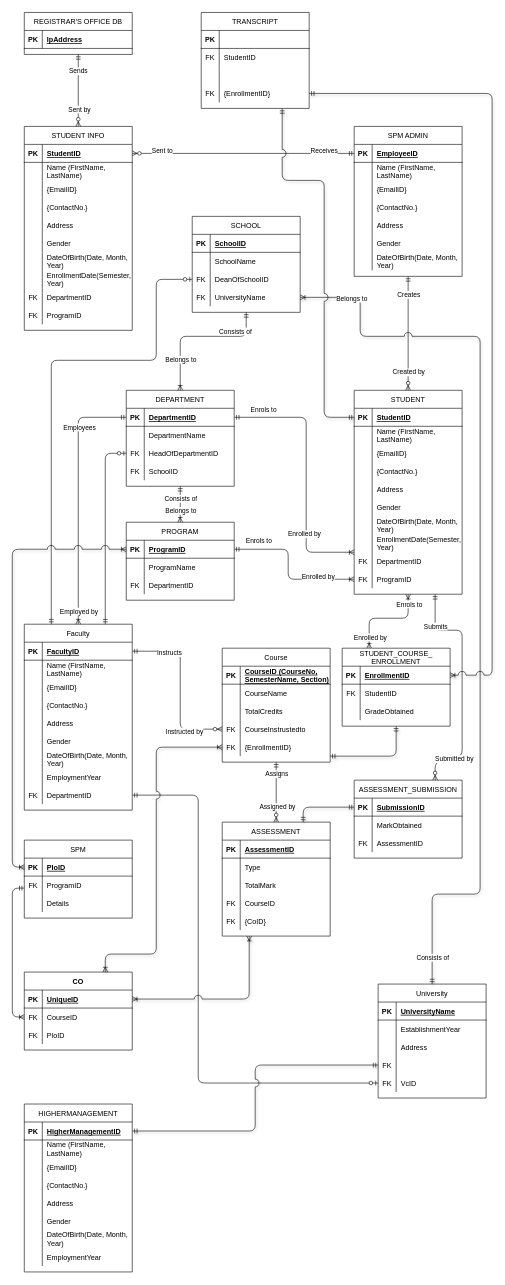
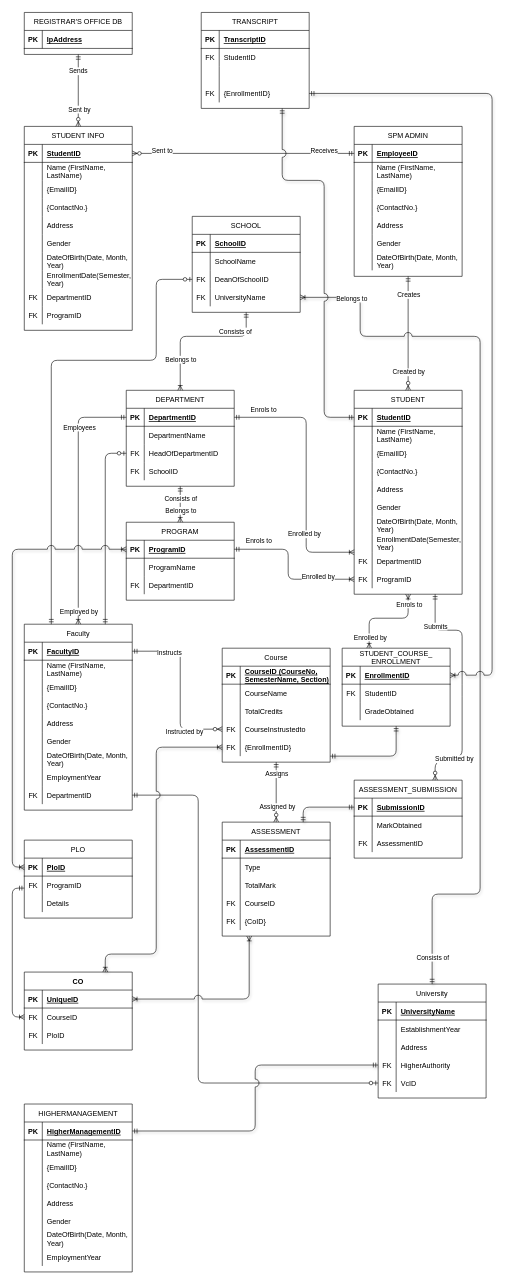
node "TranscriptID": added
node "SPM": label "SPM" -> "PLO"
node "HigherAuthority": added
